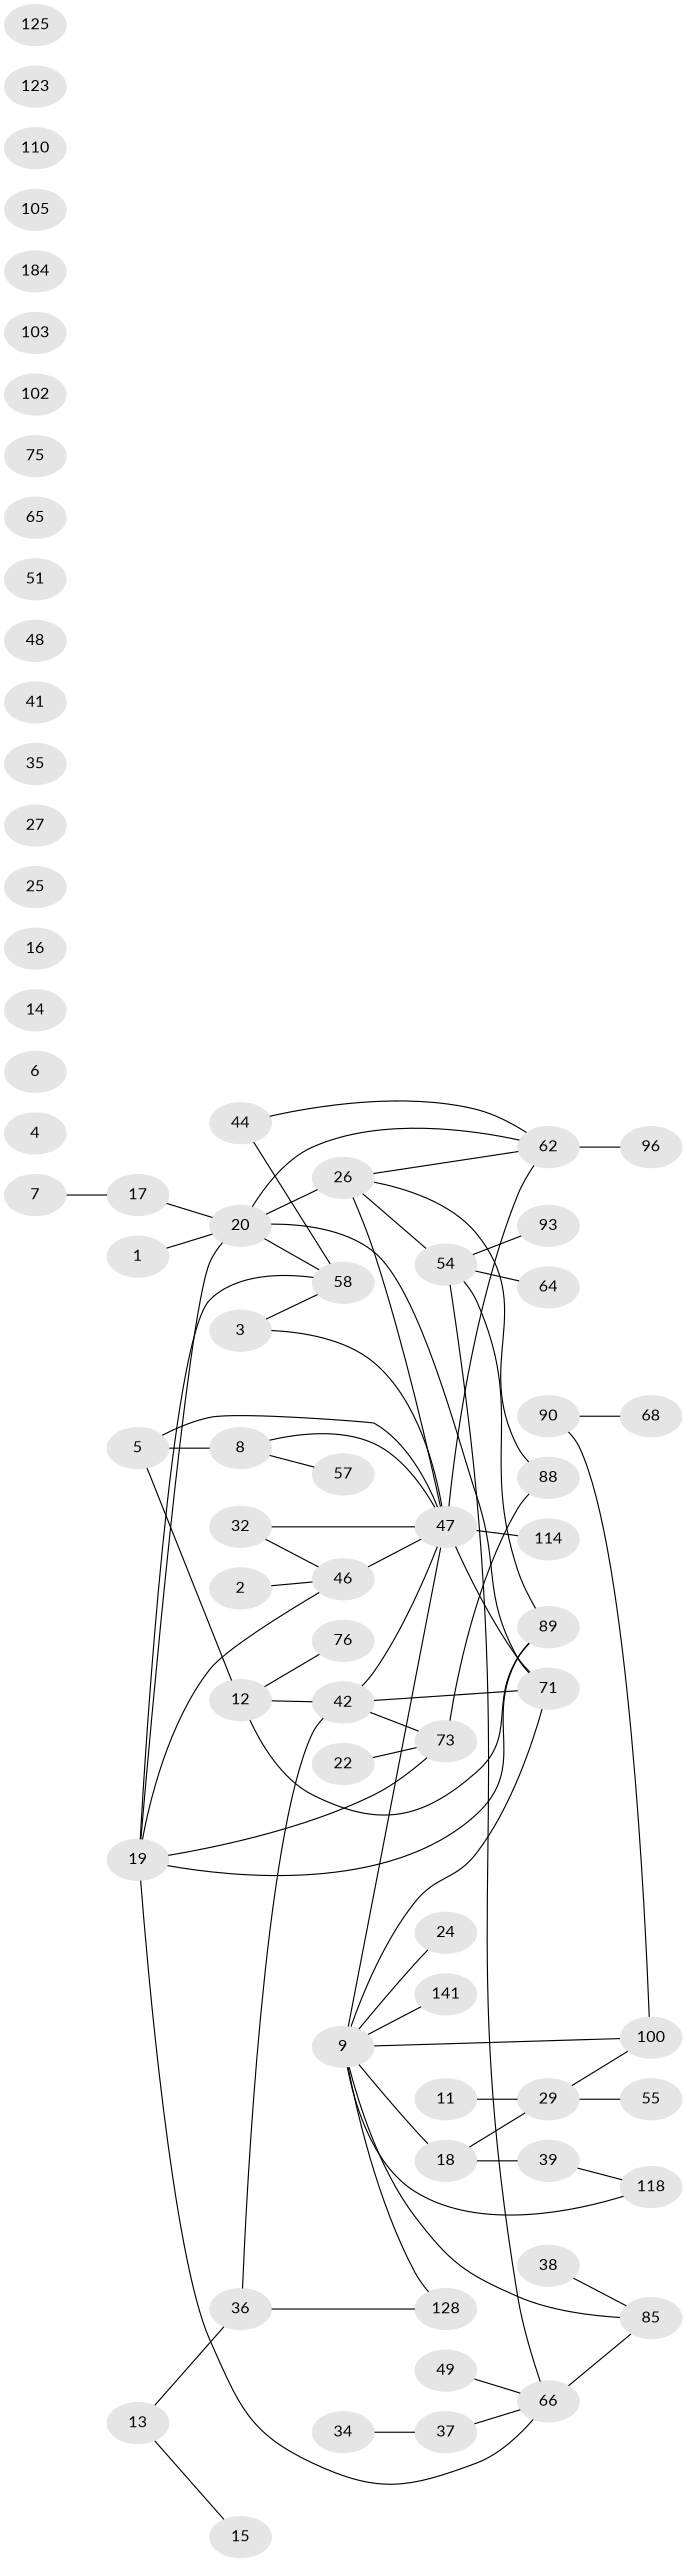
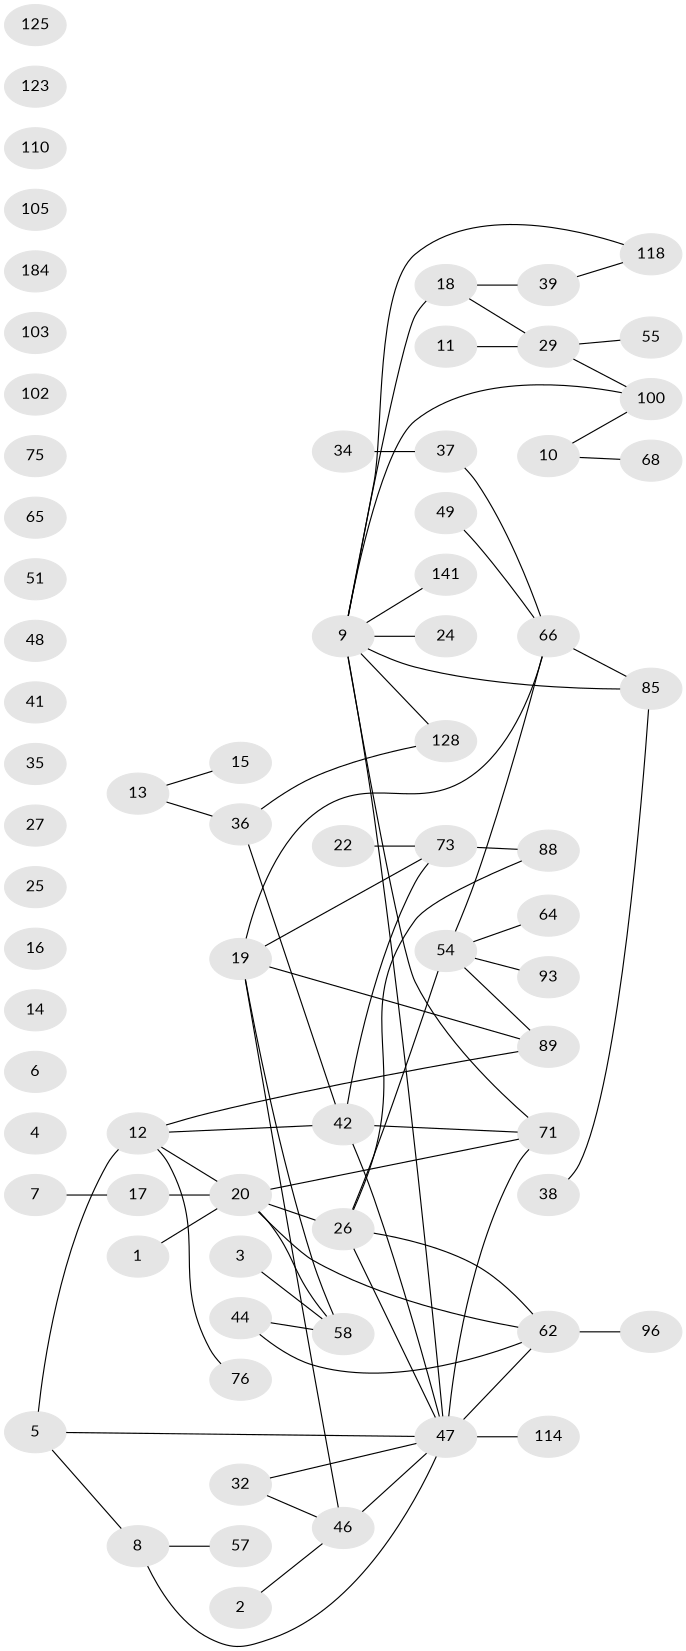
edge "3" -- "47": removed
node "90": label "90" -> "10"
edge "20" -- "19": now "20" -- "12"
